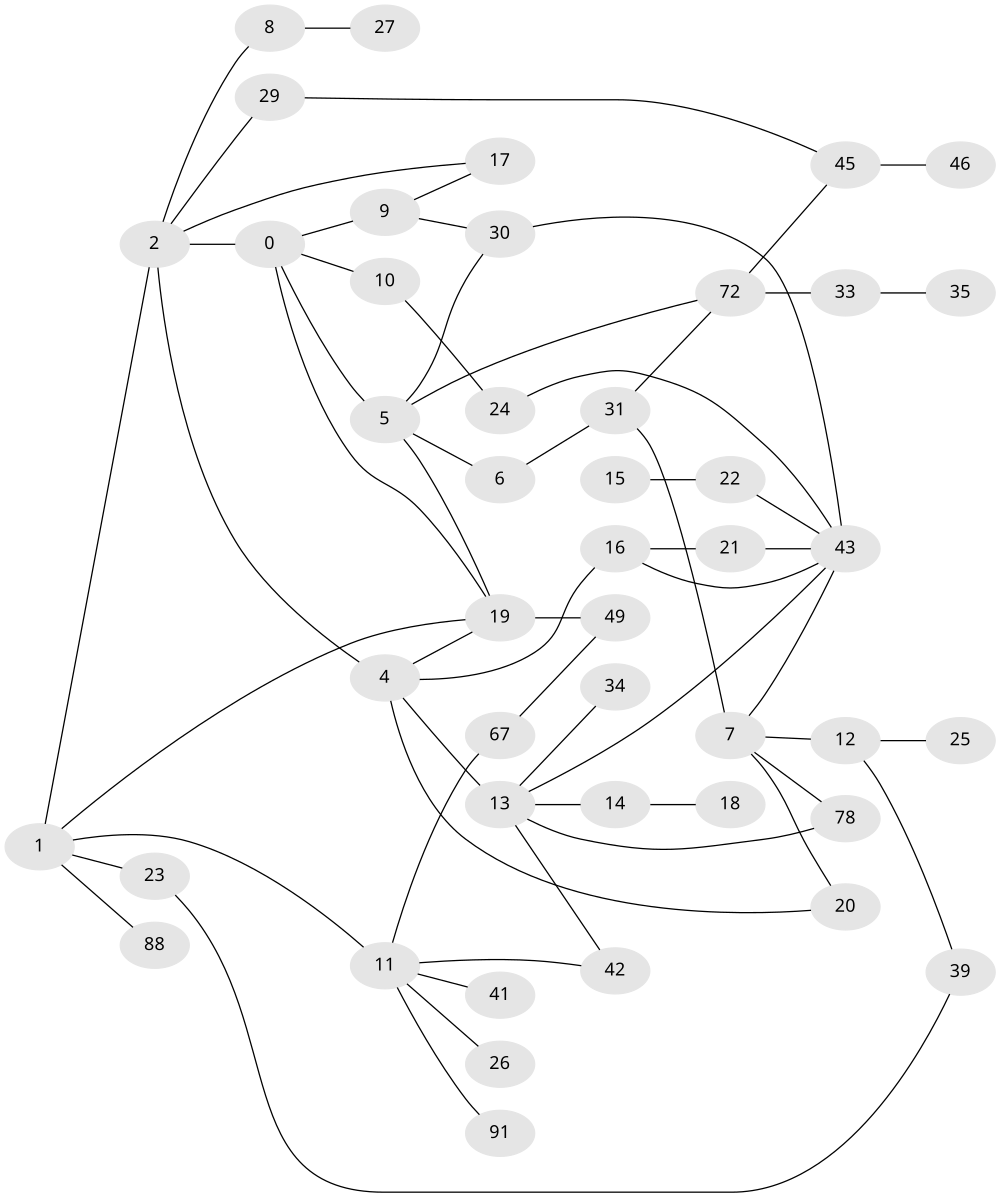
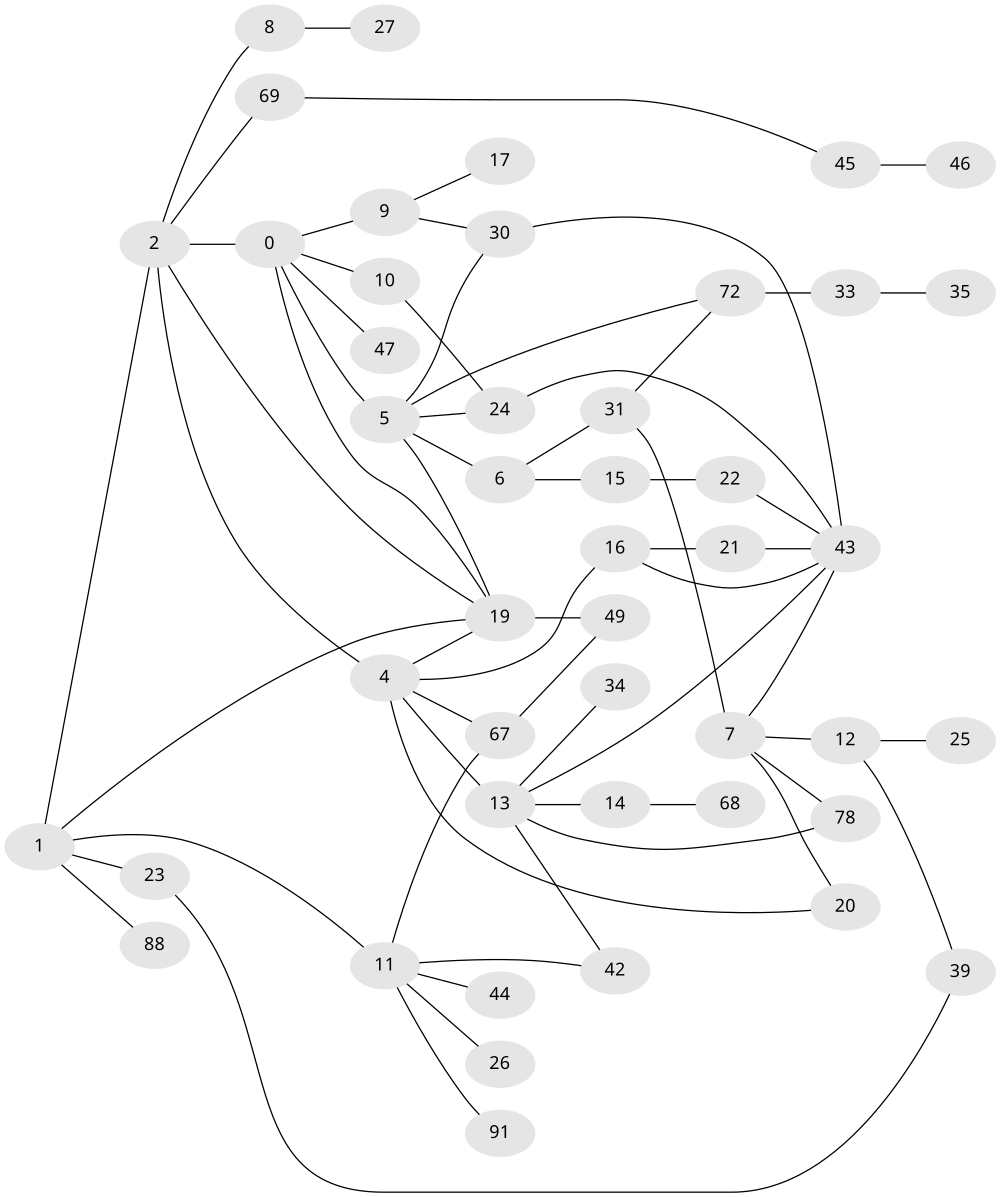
node "29": label "29" -> "69"
edge "17" -- "2": now "19" -- "2"
edge "45" -- "72": removed
node "47": added
edge "24" -- "5": added
edge "6" -- "15": added
edge "4" -- "67": added
node "18": label "18" -> "68"
node "41": label "41" -> "44"
